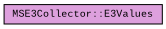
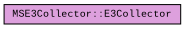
node "MSE3Collector::E3Values": label "MSE3Collector::E3Values" -> "MSE3Collector::E3Collector"
